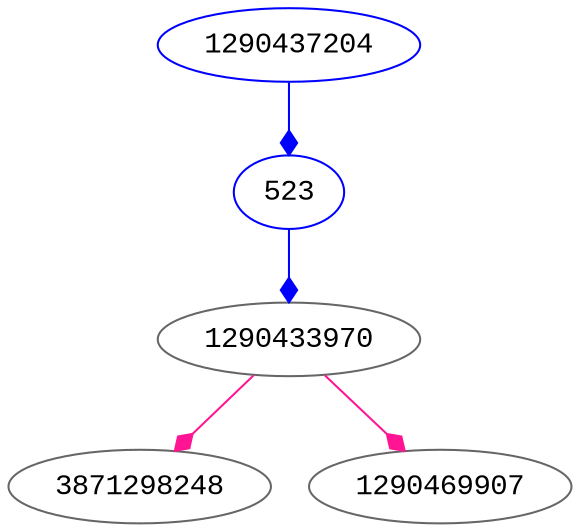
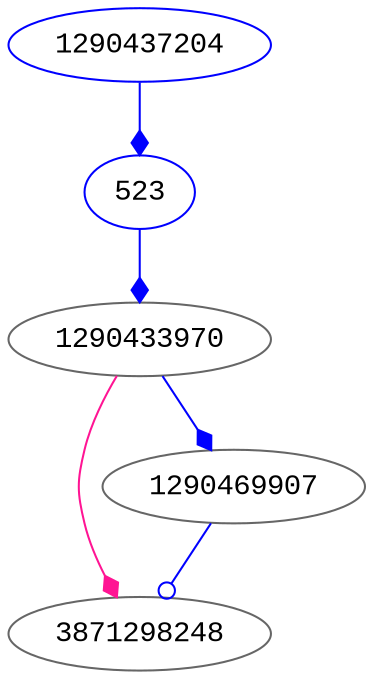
edge "1290433970" -> "1290469907": color deeppink -> blue
edge "1290469907" -> "3871298248": added
